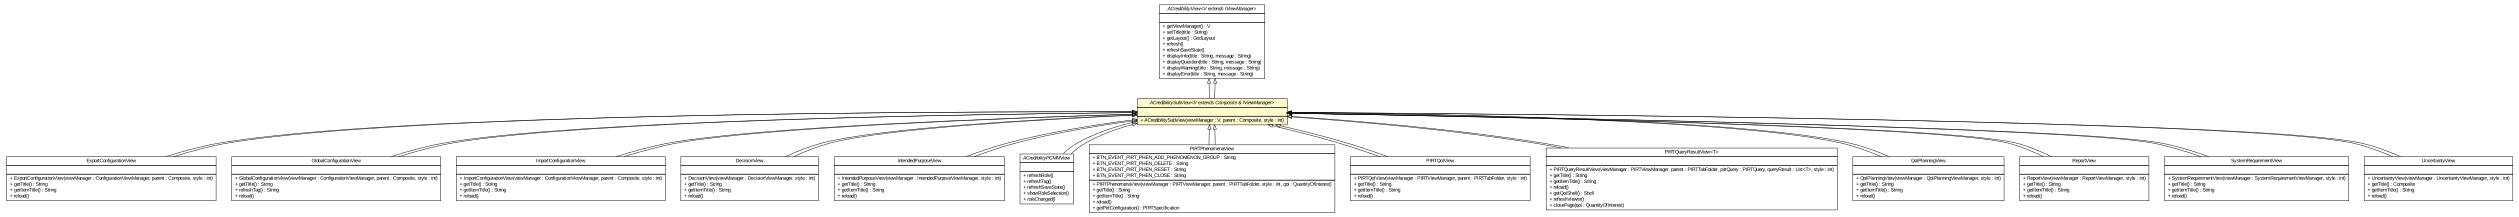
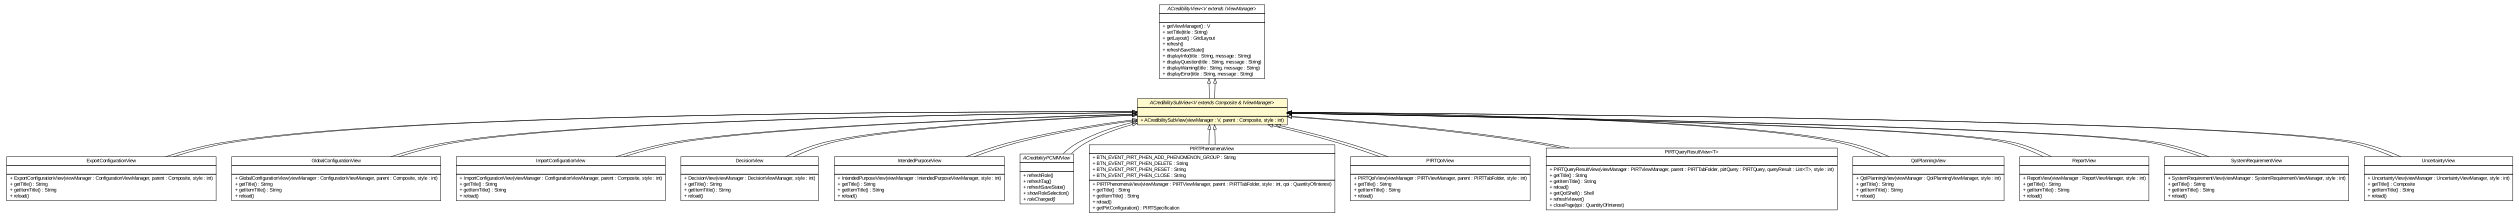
node "GlobalConfigurationView": text "+ refreshTag() : String" -> "+ getItemTitle() : String"
